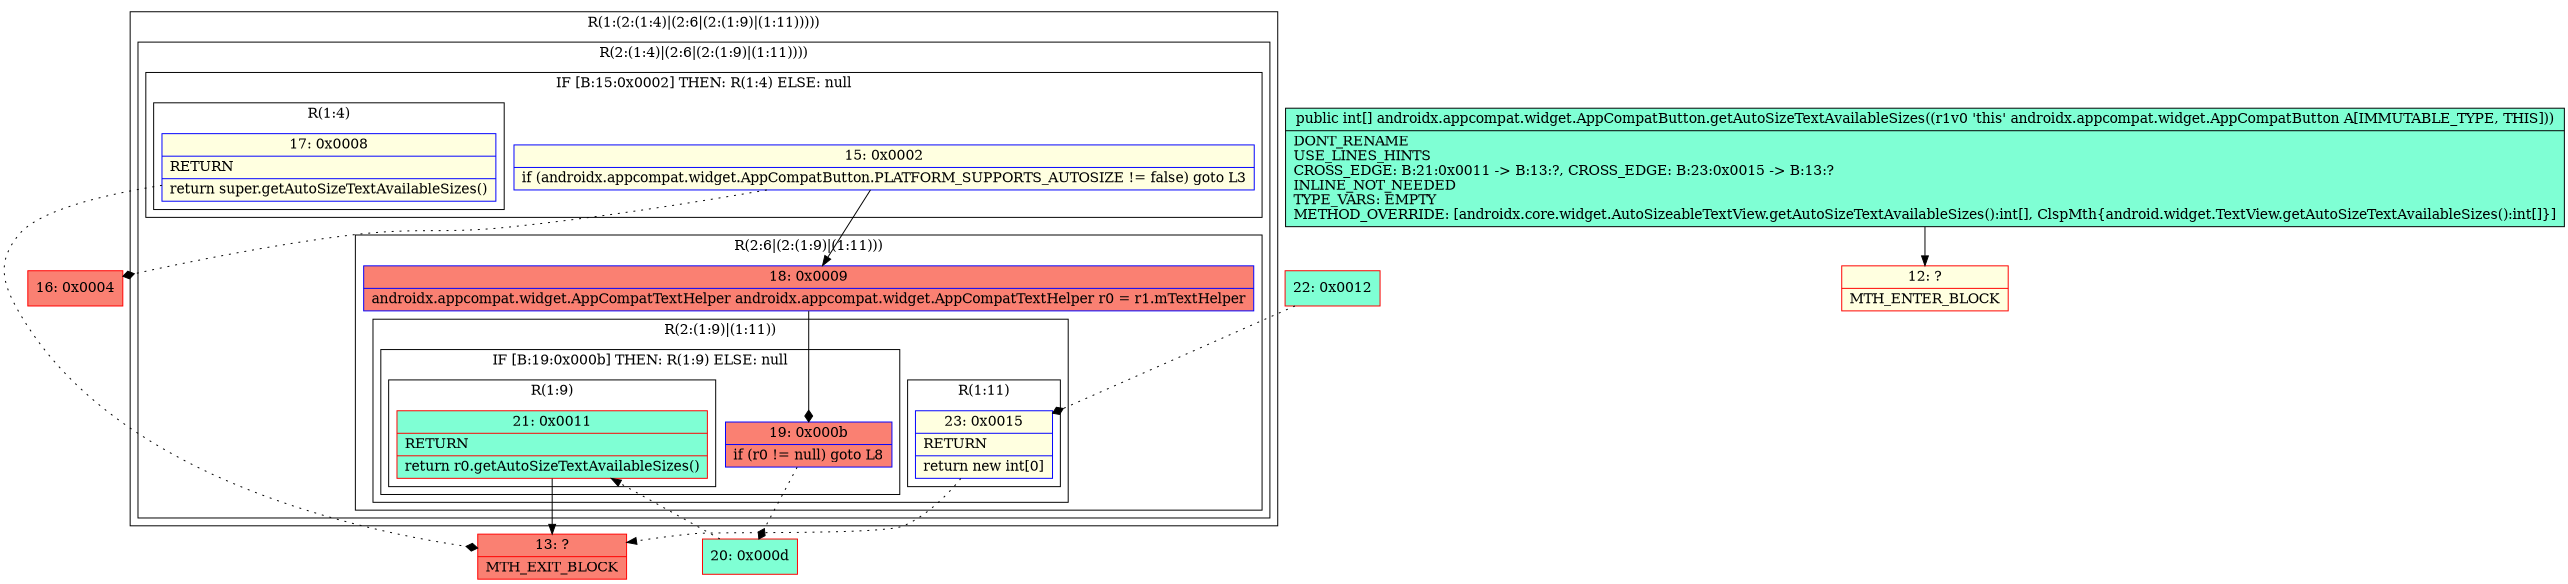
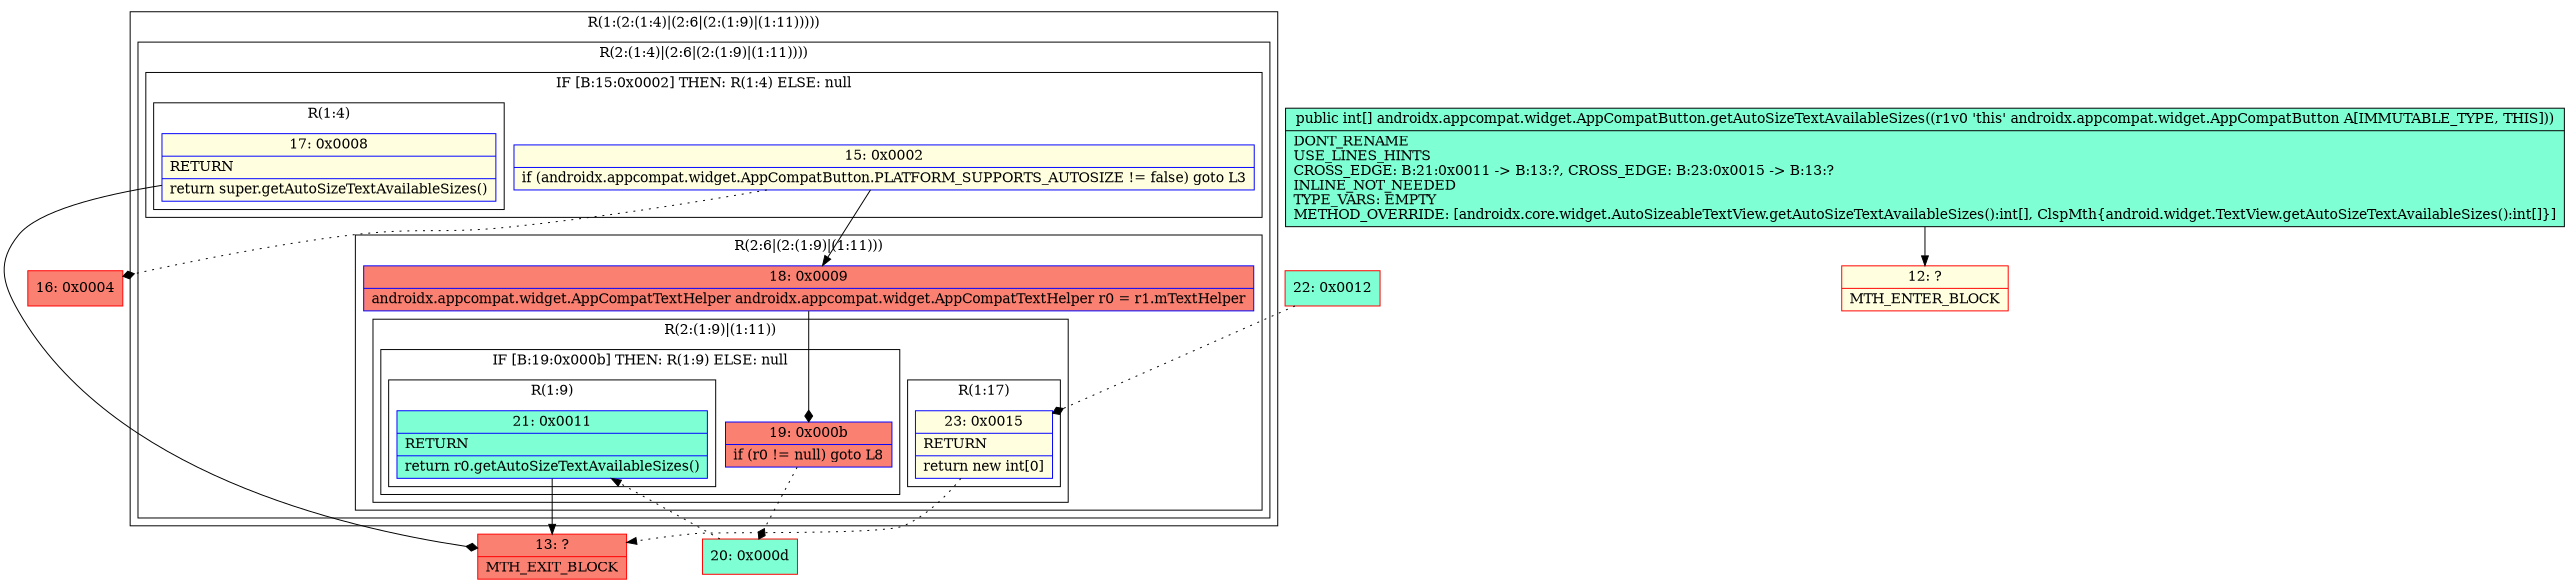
cluster "R(1:11)": label "R(1:11)" -> "R(1:17)"
edge "17: 0x0008" -> "13: ?": style dotted -> solid
node "21: 0x0011": color red -> blue
